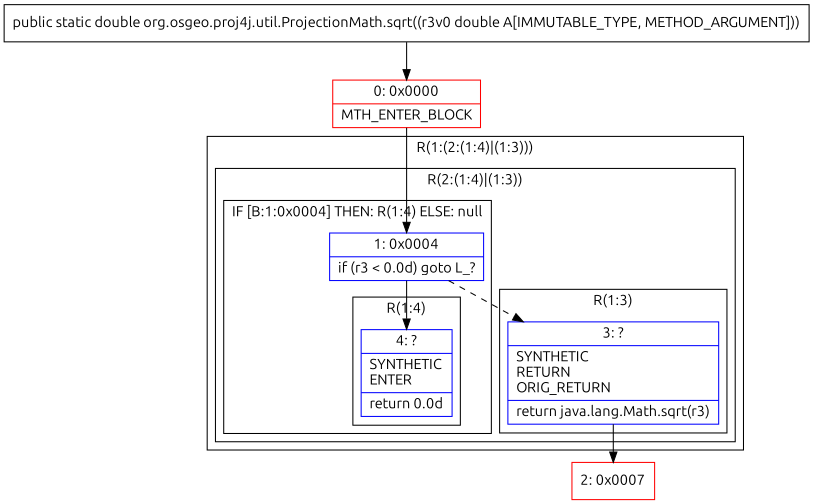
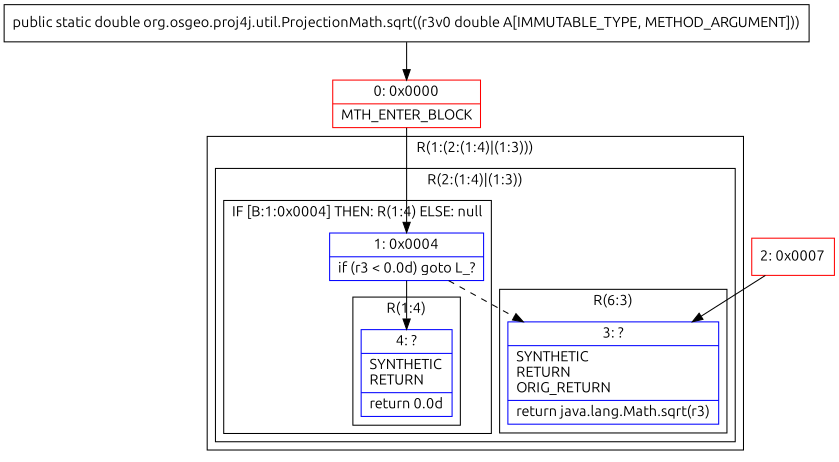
cluster "R(1:3)": label "R(1:3)" -> "R(6:3)"
node "4: ?": text "ENTER" -> "RETURN"
edge "3: ?" -> "2: 0x0007": reversed
